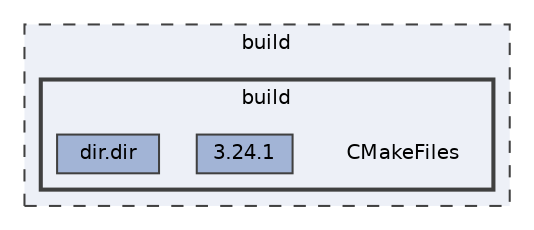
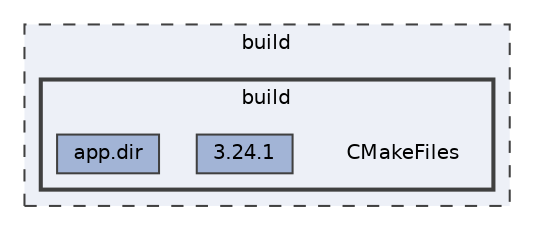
node "dir.dir": label "dir.dir" -> "app.dir"
